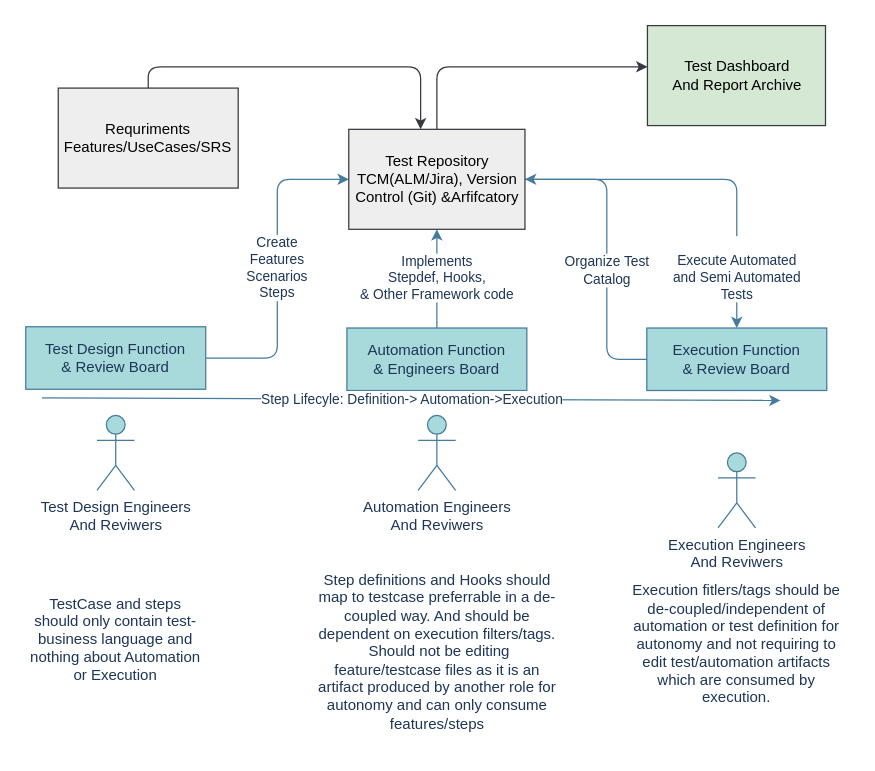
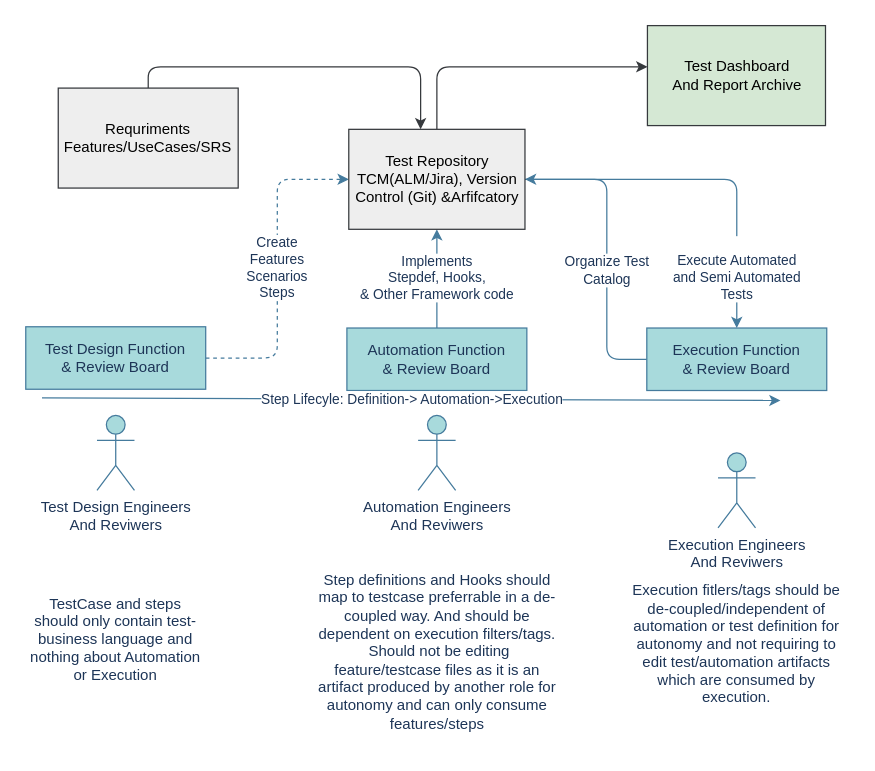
edge "Test Design Function & Review Board" -> "Test Repository TCM(ALM/Jira), Version Control (Git) &Arfifcatory": style solid -> dashed
node "Automation Function & Engineers Board": label "Automation Function & Engineers Board" -> "Automation Function & Review Board"
